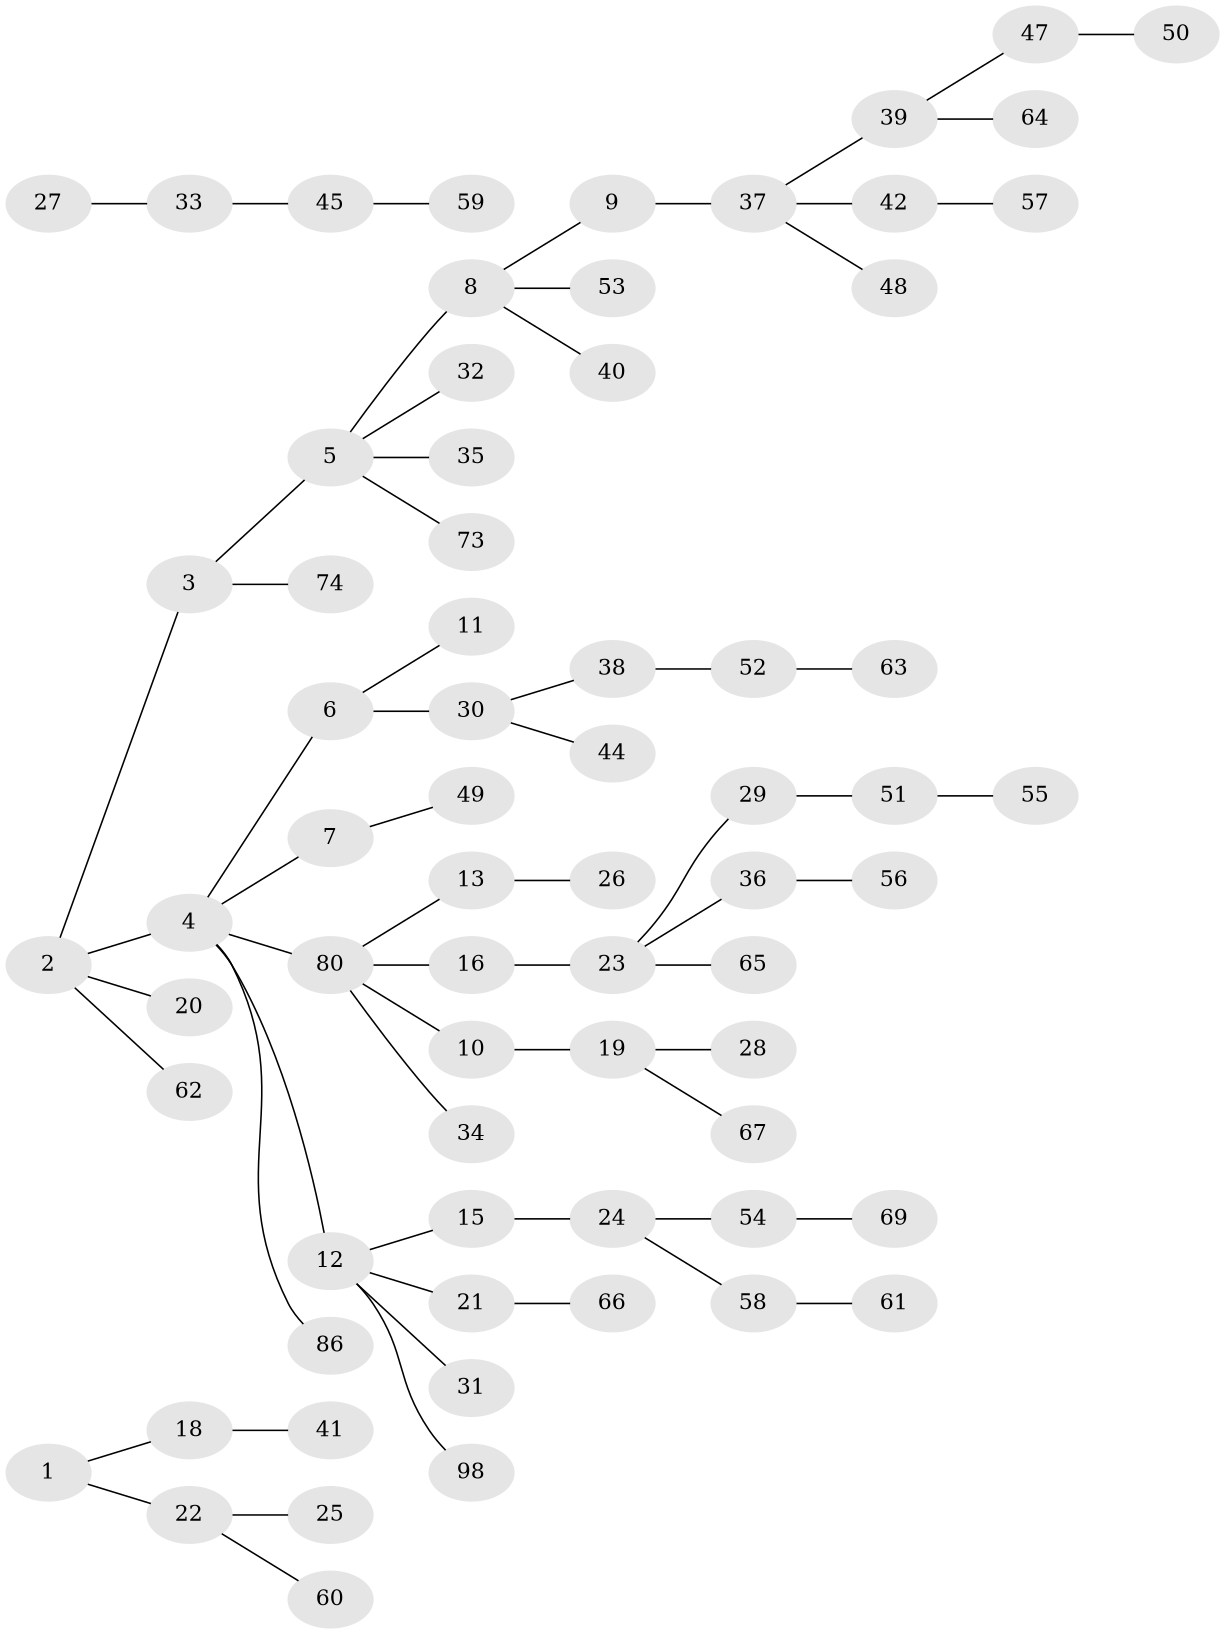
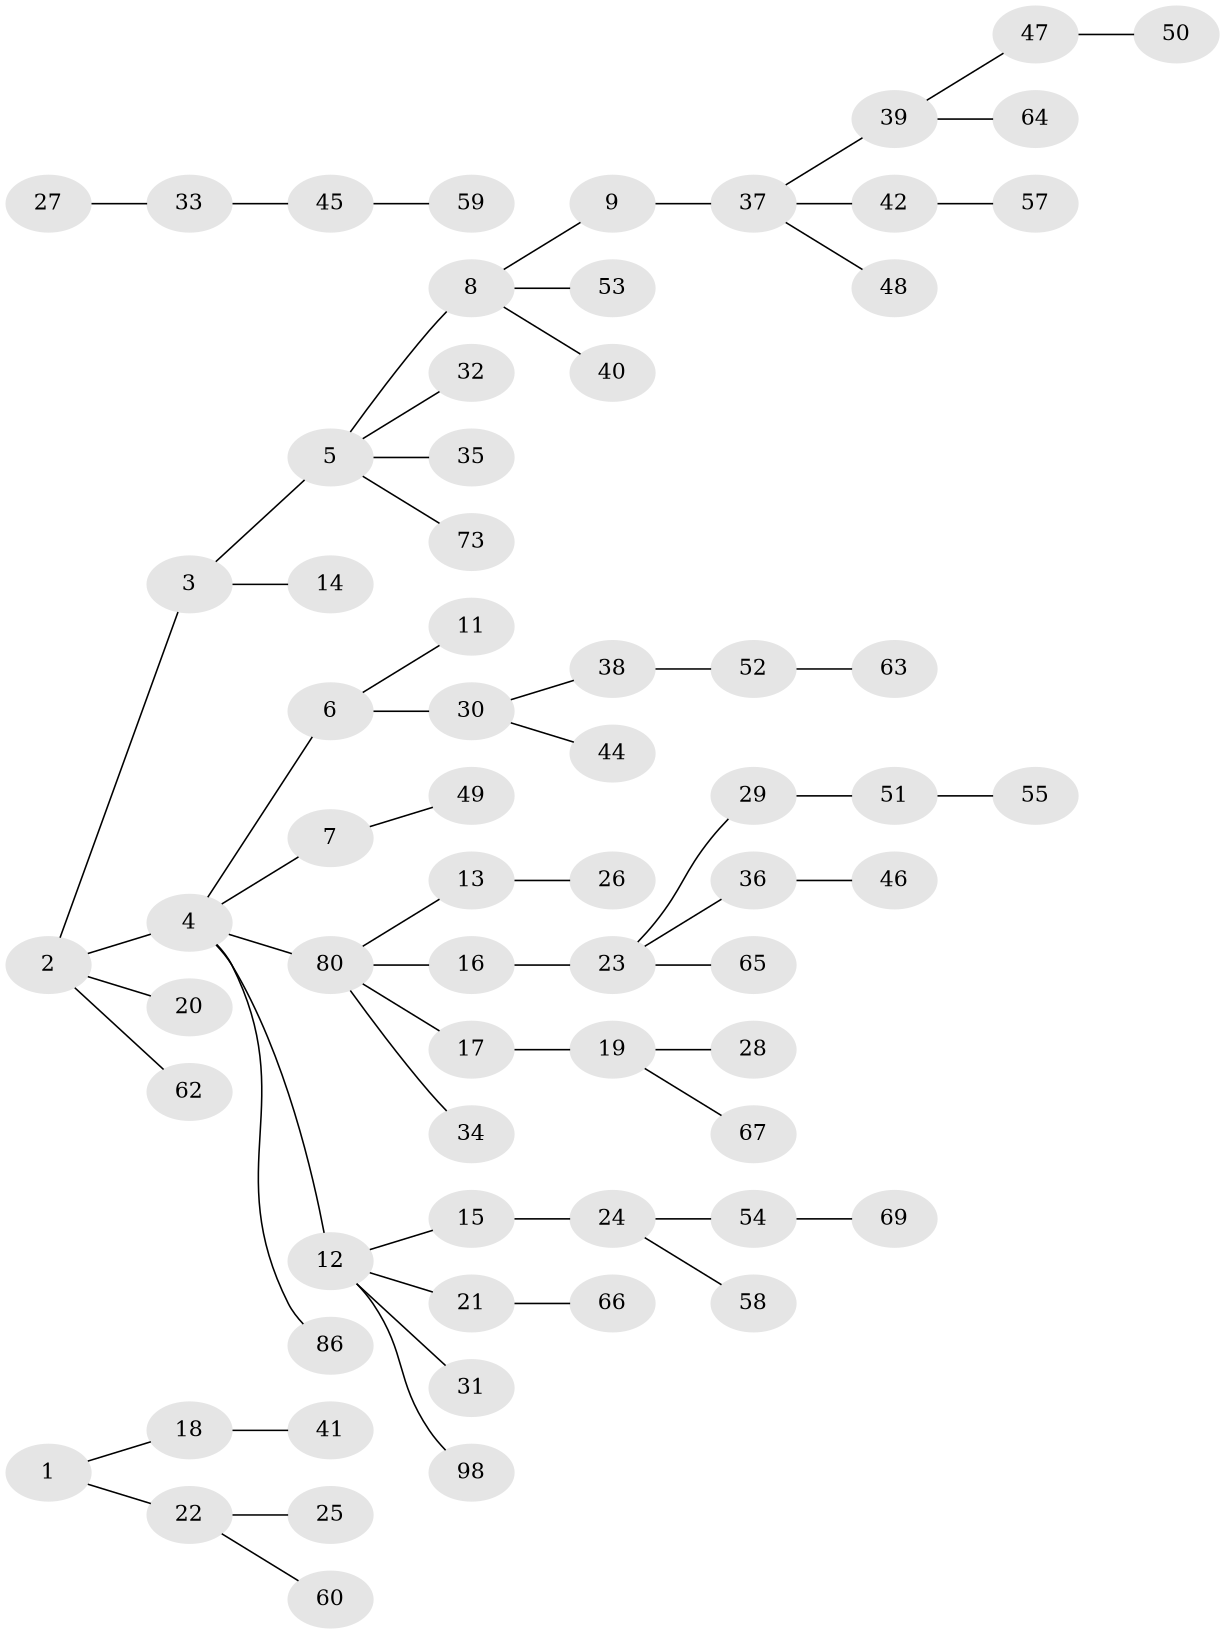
node "74": label "74" -> "14"
node "56": label "56" -> "46"
node "10": label "10" -> "17"
node "61": removed
